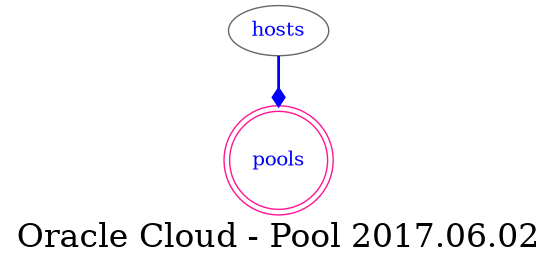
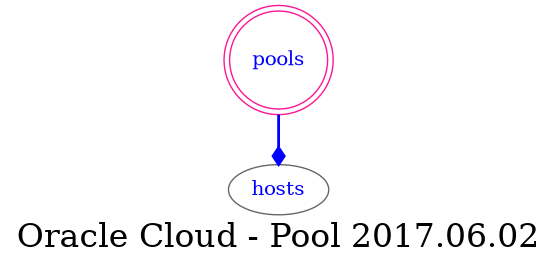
edge "hosts" -> "pools": reversed
